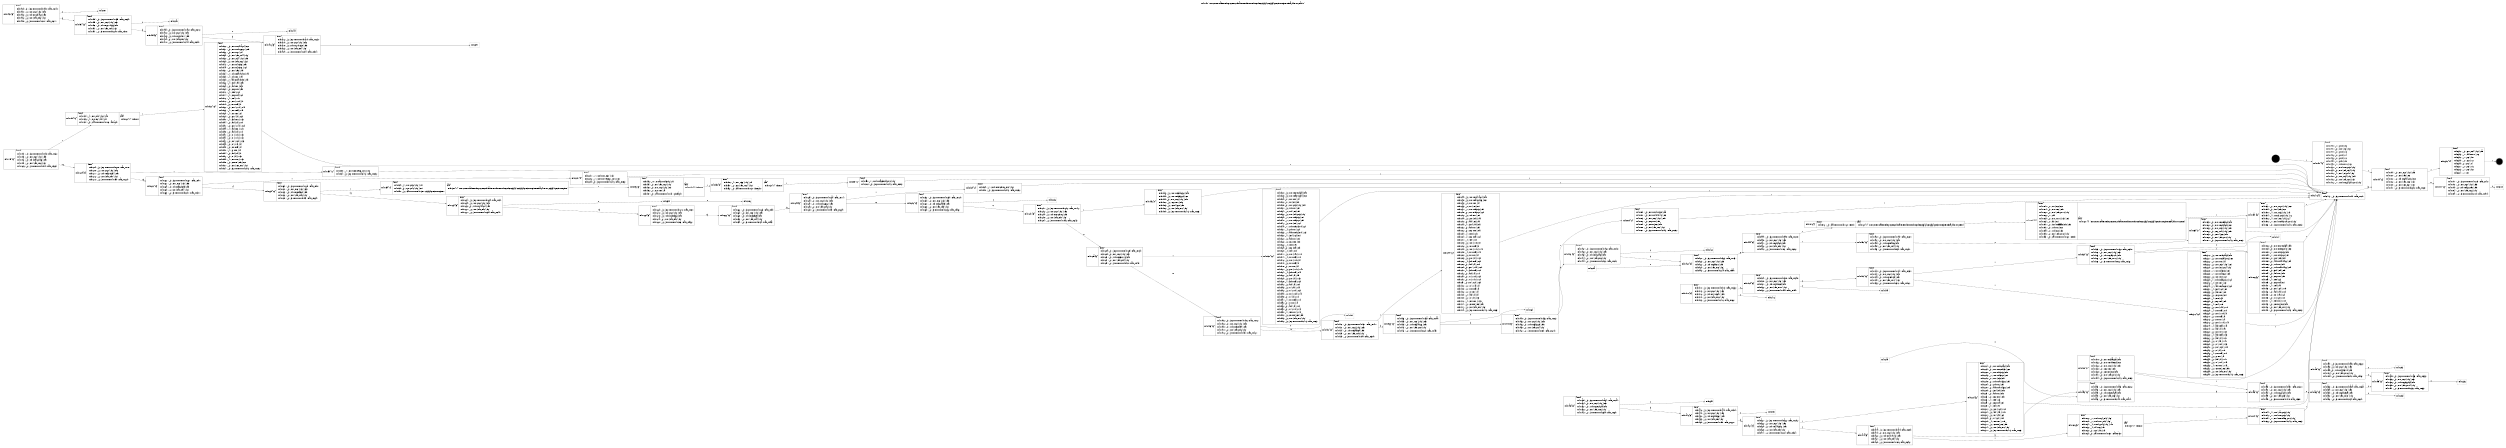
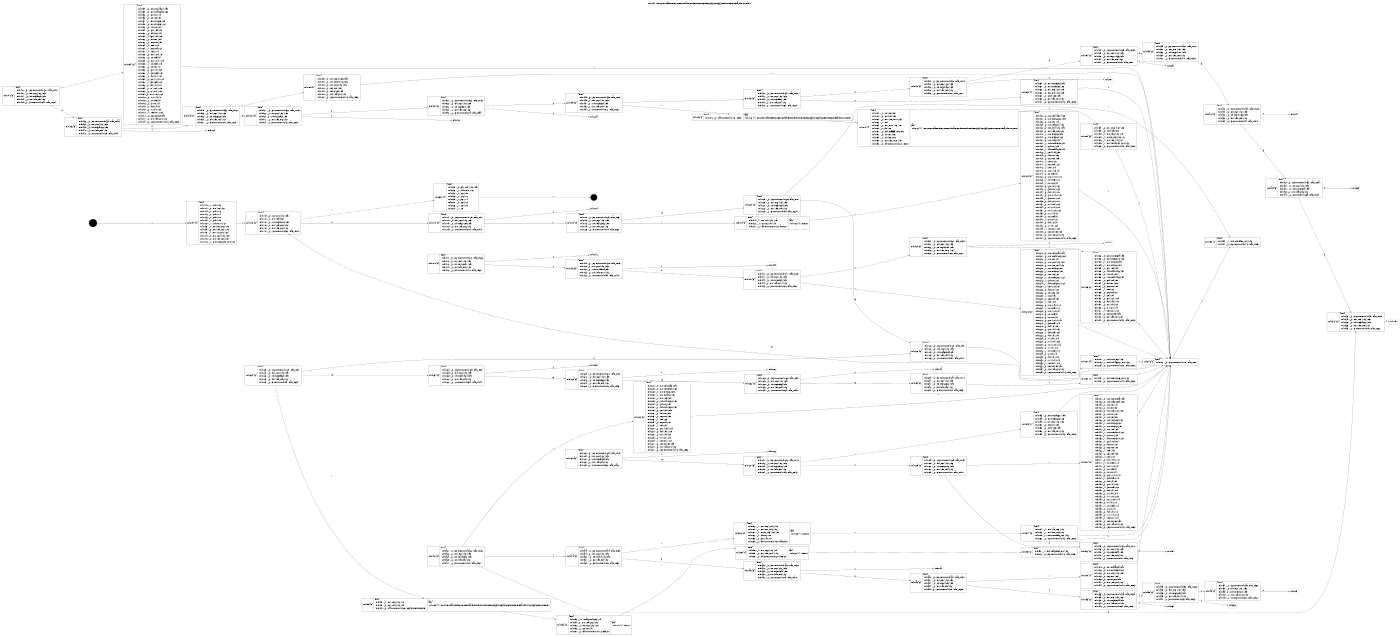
node "0x40244d": removed
edge "0x4019b2 [25]" -> "0x4019cb [25]": added, label "5"
edge "0x401a16 [25]" -> "0x401a2f [25]": added, label "5"
edge "0x401fbd [12]" -> "0x402473 [5]": reversed
edge "0x401822 [25]" -> "0x40183b [25]": reversed
edge "0x4023dd" -> "0x4020e6": now "0x40186d [25]" -> "0x4020e6"
edge "0x40189f [25]" -> "0x4018b8 [25]": removed, label "12"
edge "0x4017d7 [25]" -> "0x4017f0 [25]": added, label "17"
edge "0x40224a" -> "0x401980 [25]": reversed
edge "0x401903 [25]" -> "0x40191c [25]": removed, label "10"
edge "0x4021ad" -> "0x401a93 [25]": reversed
node "0x40215a": added
edge "0x401af7 [25]" -> "0x401ade [25]": reversed
edge "0x401b7e [27]" -> "0x401aac [25]": reversed
edge "0x401a48 [25]" -> "0x401a61 [25]": reversed
